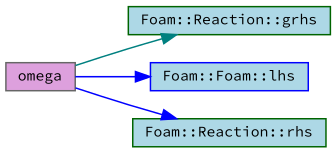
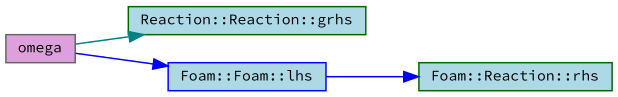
node "Foam::Reaction::grhs": label "Foam::Reaction::grhs" -> "Reaction::Reaction::grhs"
edge "omega" -> "Foam::Reaction::rhs": now "Foam::Foam::lhs" -> "Foam::Reaction::rhs"
